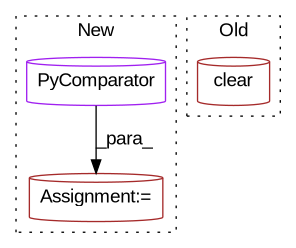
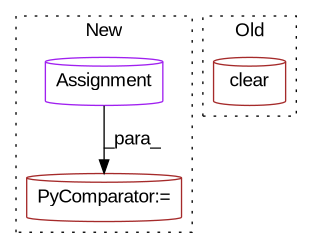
node "PyComparator": label "PyComparator" -> "Assignment"
node "Assignment:=": label "Assignment:=" -> "PyComparator:="
